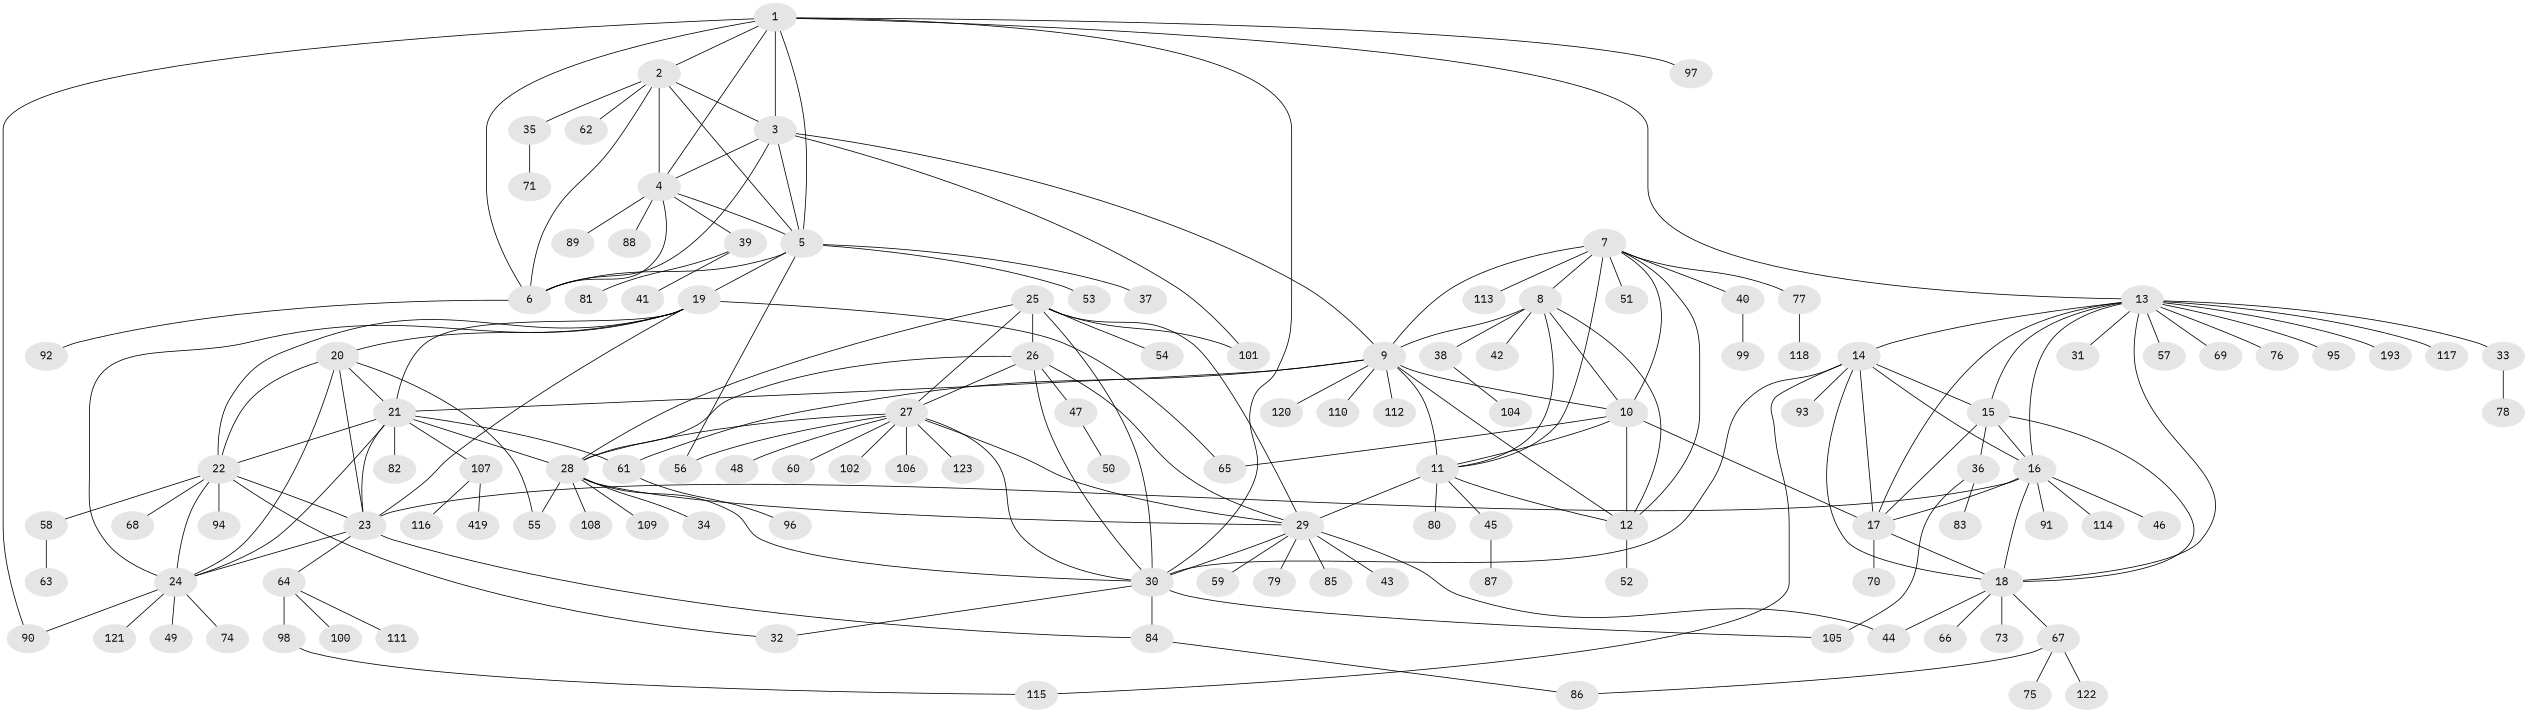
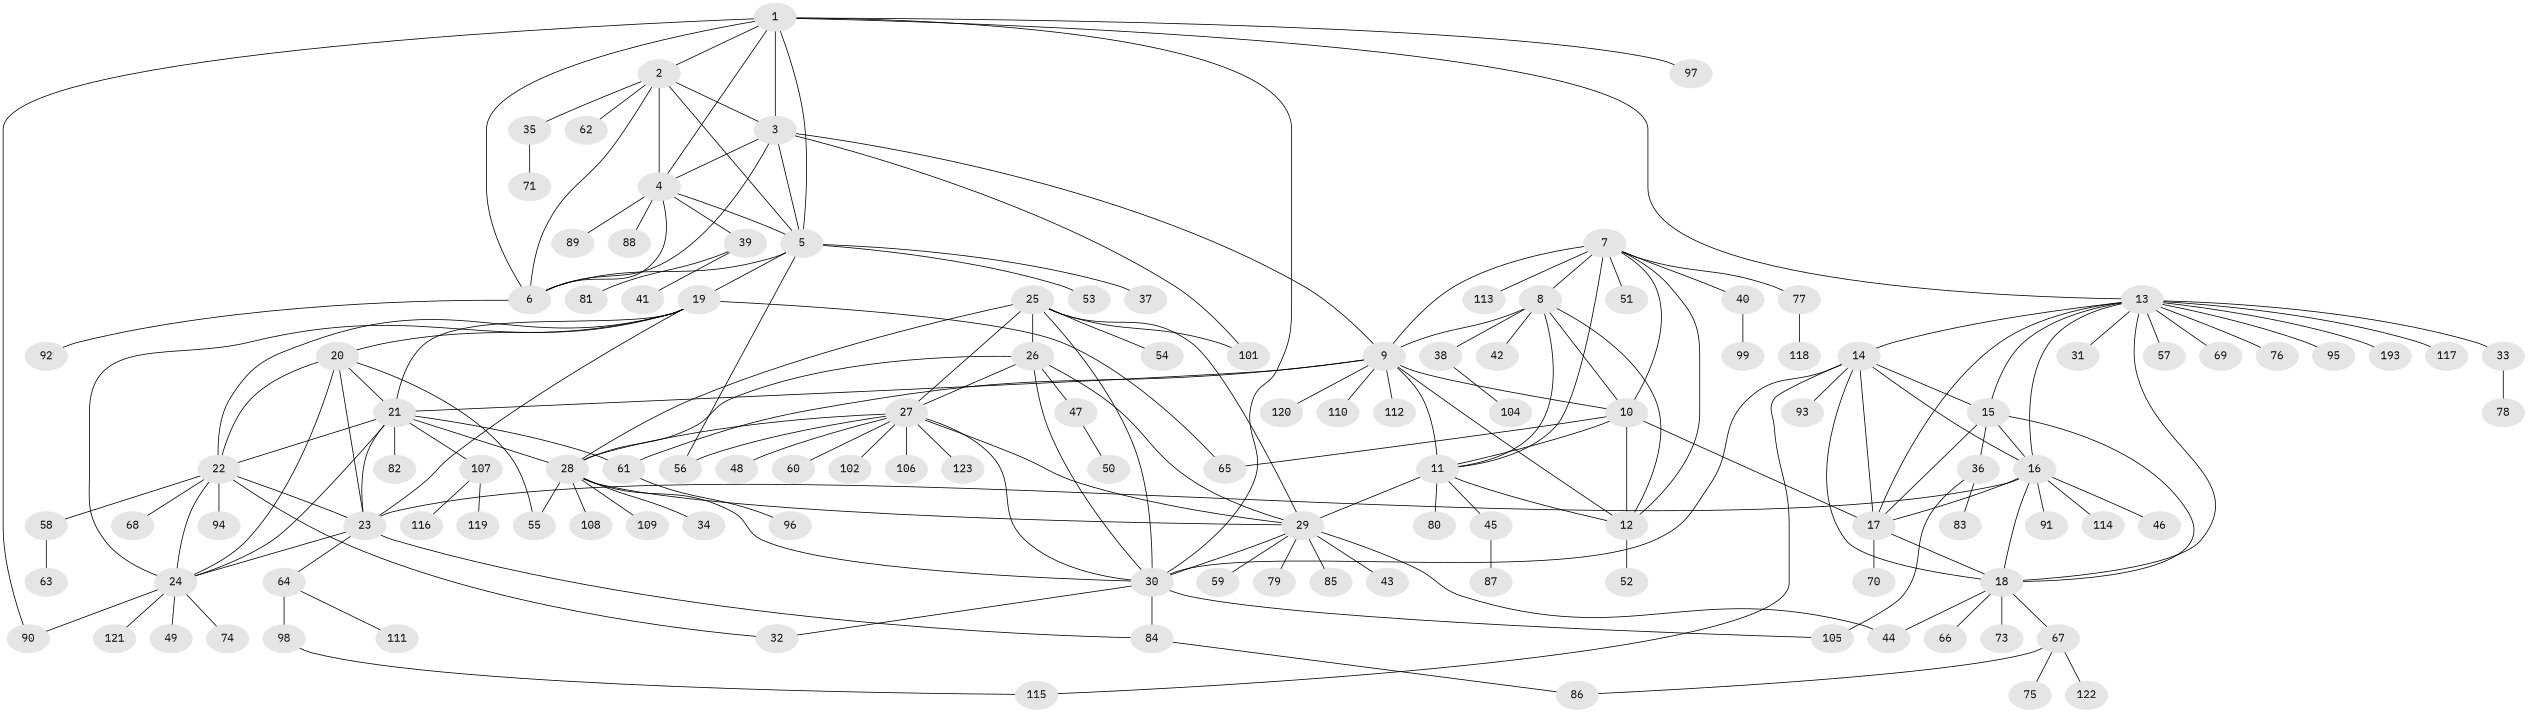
node "419": label "419" -> "119"
node "100": removed
